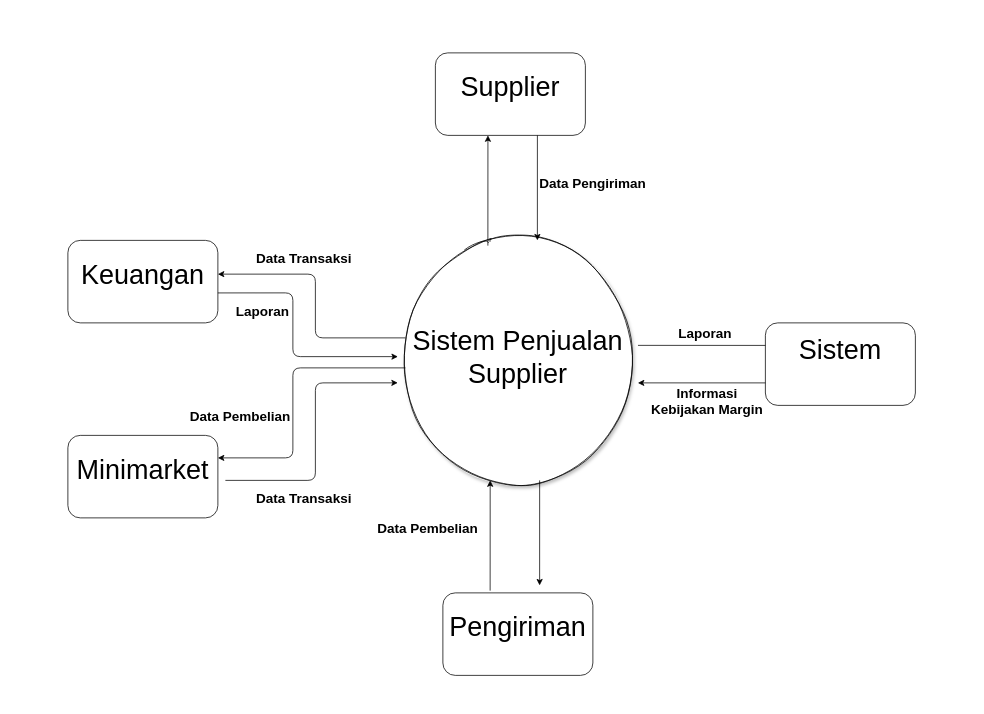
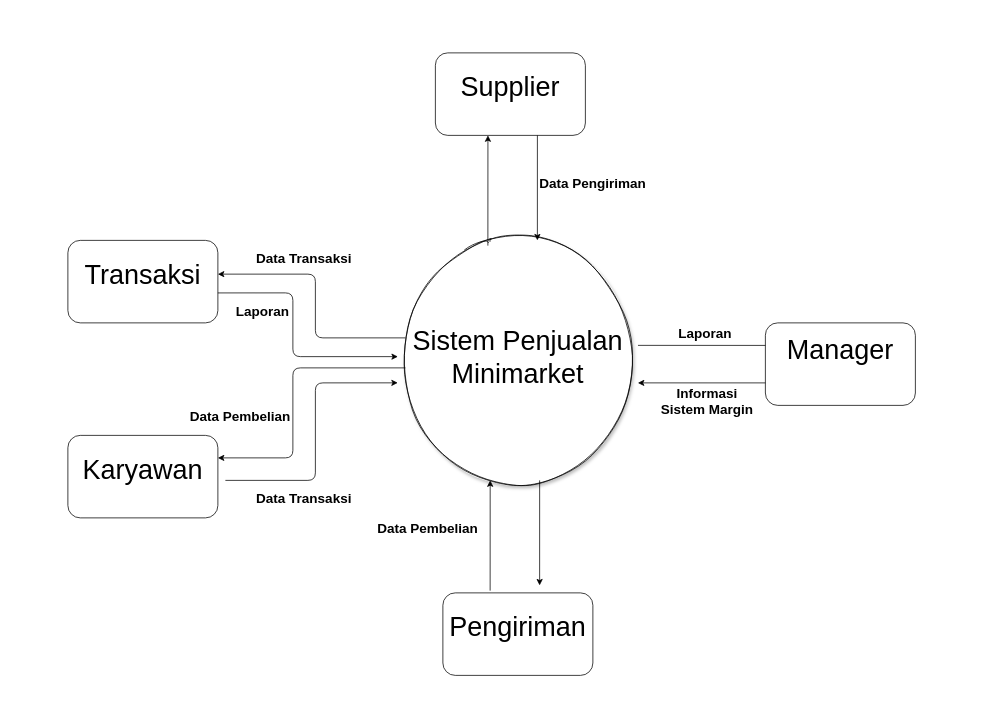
node "Keuangan": label "Keuangan" -> "Transaksi"
node "Sistem": label "Sistem" -> "Manager"
node "Sistem Penjualan Supplier": label "Sistem Penjualan Supplier" -> "Sistem Penjualan Minimarket"
node "Informasi Kebijakan Margin": label "Informasi Kebijakan Margin" -> "Informasi Sistem Margin"
node "Minimarket": label "Minimarket" -> "Karyawan"
